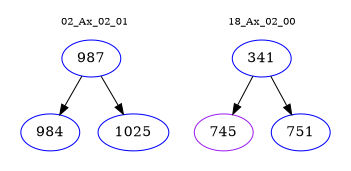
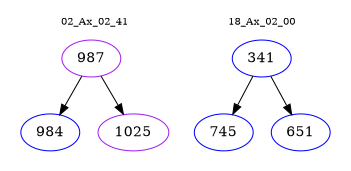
cluster "02_Ax_02_01": label "02_Ax_02_01" -> "02_Ax_02_41"
node "987": color blue -> purple
node "1025": color blue -> purple
node "745": color purple -> blue
node "751": label "751" -> "651"
